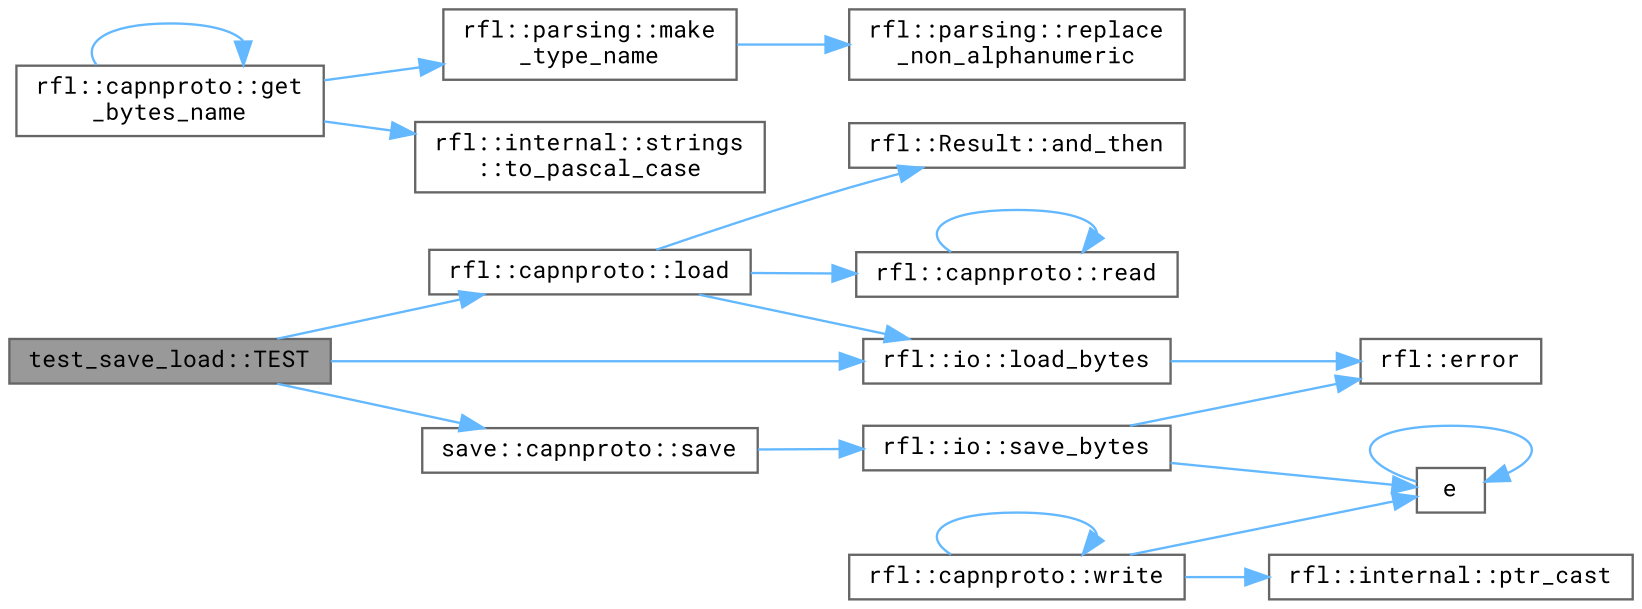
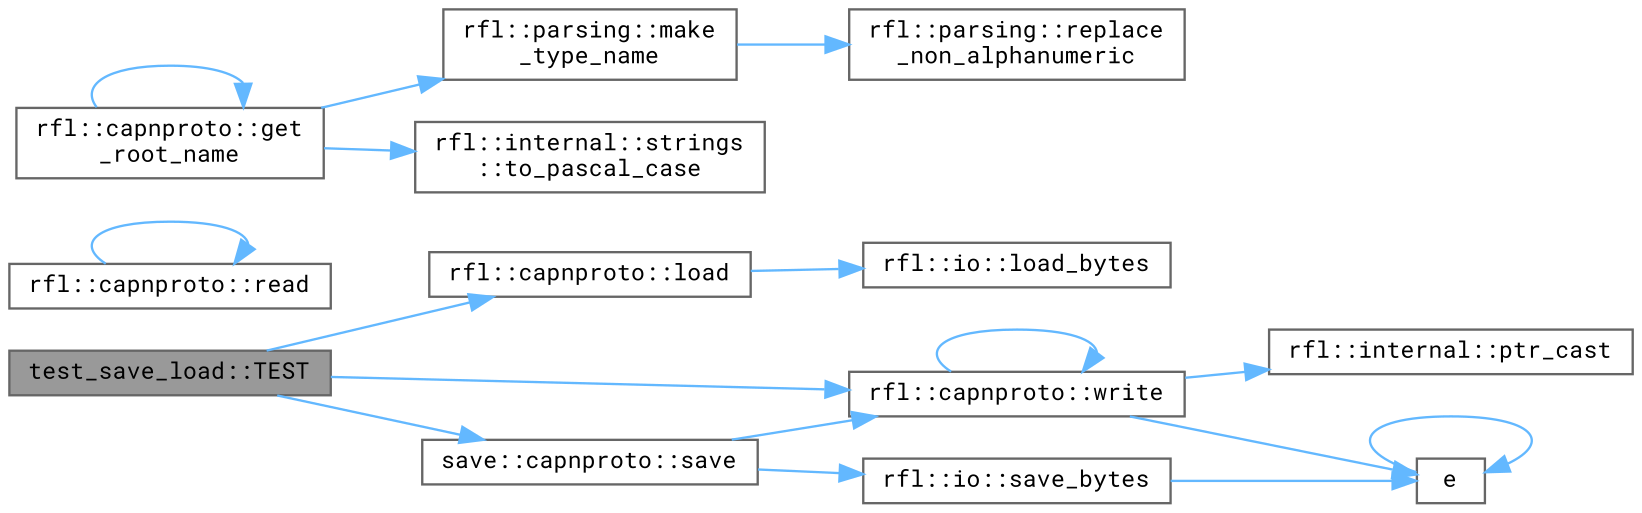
node "rfl::capnproto::get _bytes_name": label "rfl::capnproto::get _bytes_name" -> "rfl::capnproto::get _root_name"
node "rfl::Result::and_then": removed
edge "rfl::capnproto::load" -> "rfl::capnproto::read": removed
edge "test_save_load::TEST" -> "rfl::io::load_bytes": now "test_save_load::TEST" -> "rfl::capnproto::write"
node "rfl::error": removed
edge "save::capnproto::save" -> "rfl::capnproto::write": added
